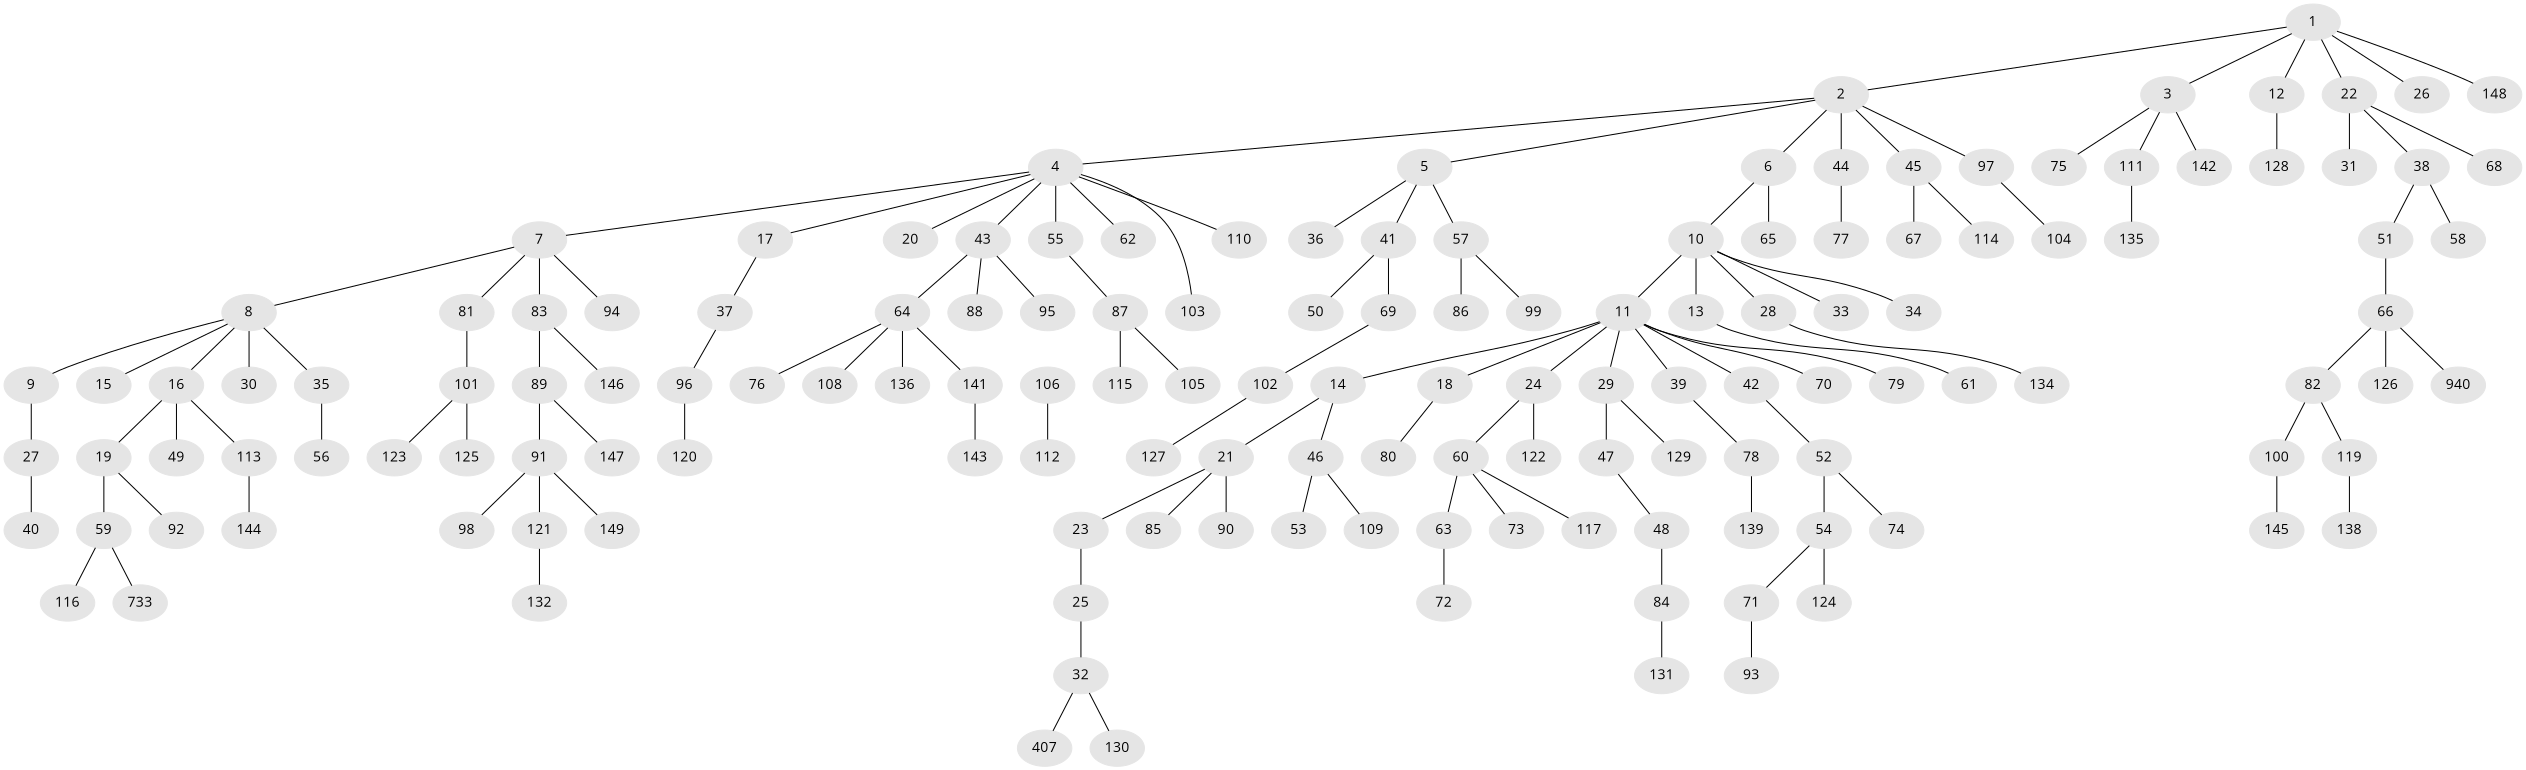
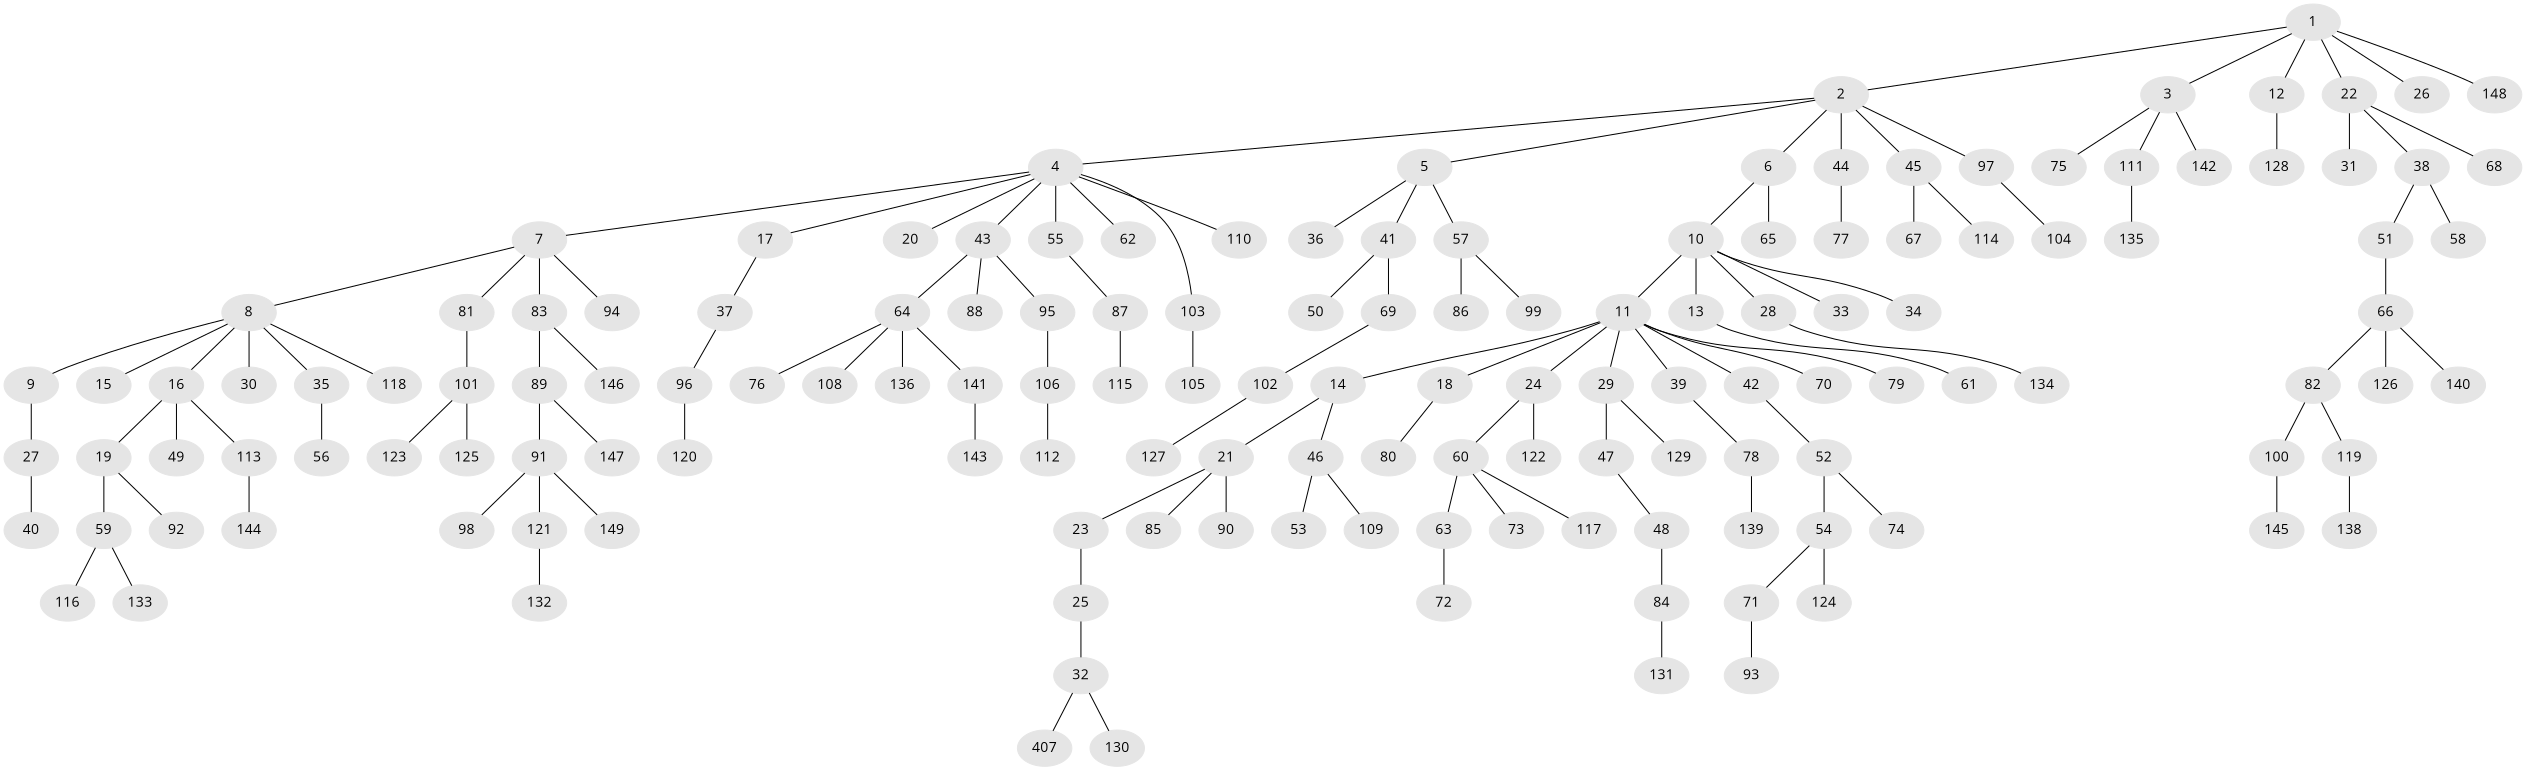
edge "95" -- "106": added
edge "87" -- "105": now "103" -- "105"
node "118": added
node "940": label "940" -> "140"
node "733": label "733" -> "133"
